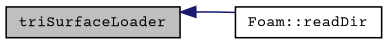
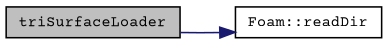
edge "Foam::readDir" -> "triSurfaceLoader": reversed
